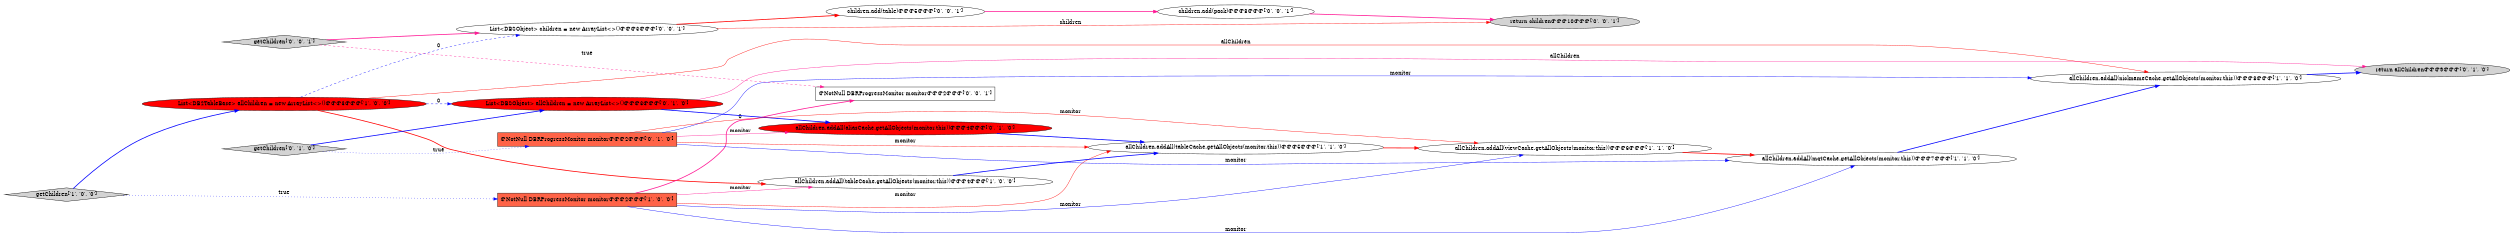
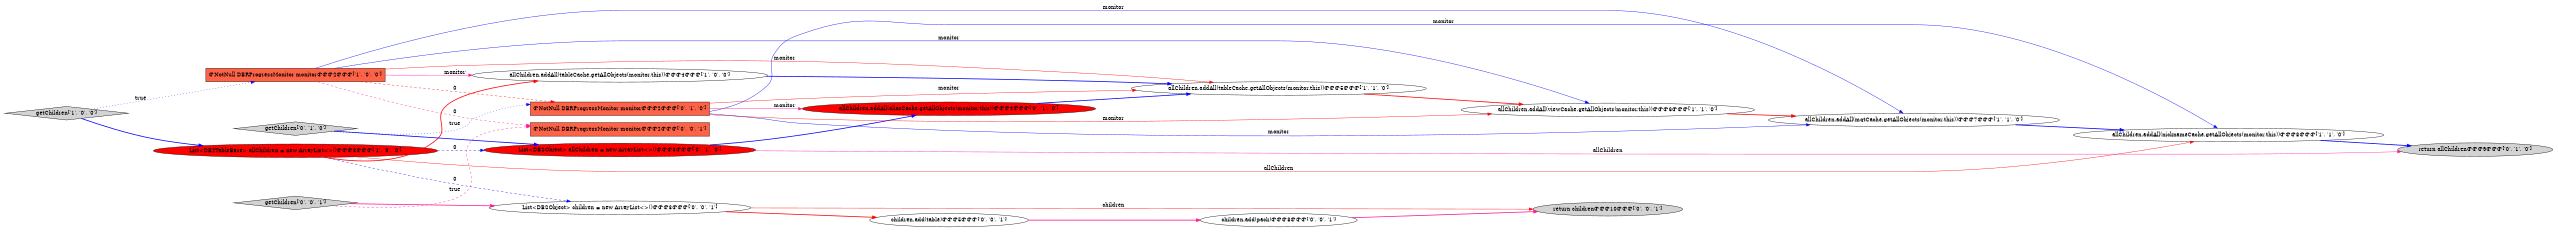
edge "@NotNull DBRProgressMonitor monitor@@@2@@@['1', '0', '0']" -> "@NotNull DBRProgressMonitor monitor@@@2@@@['0', '1', '0']": added, label "0"
node "@NotNull DBRProgressMonitor monitor@@@2@@@['0', '0', '1']": fillcolor white -> tomato
edge "@NotNull DBRProgressMonitor monitor@@@2@@@['1', '0', '0']" -> "@NotNull DBRProgressMonitor monitor@@@2@@@['0', '0', '1']": style bold -> dashed
